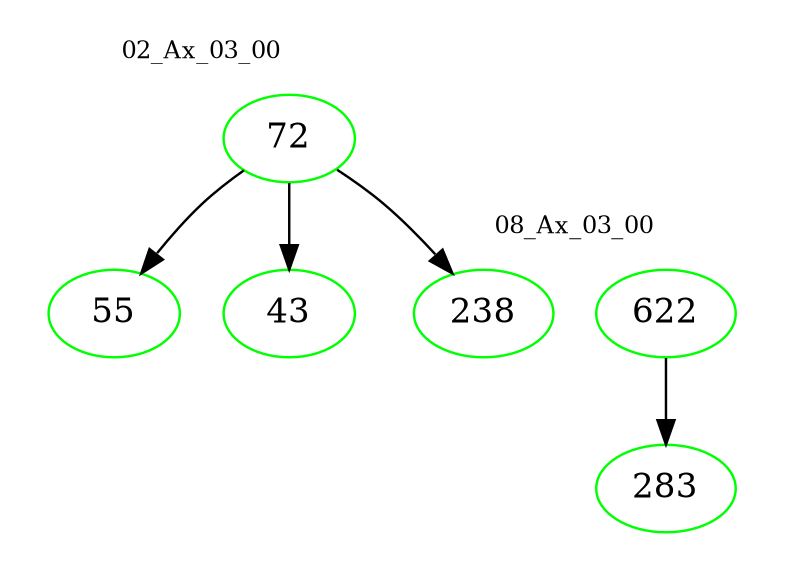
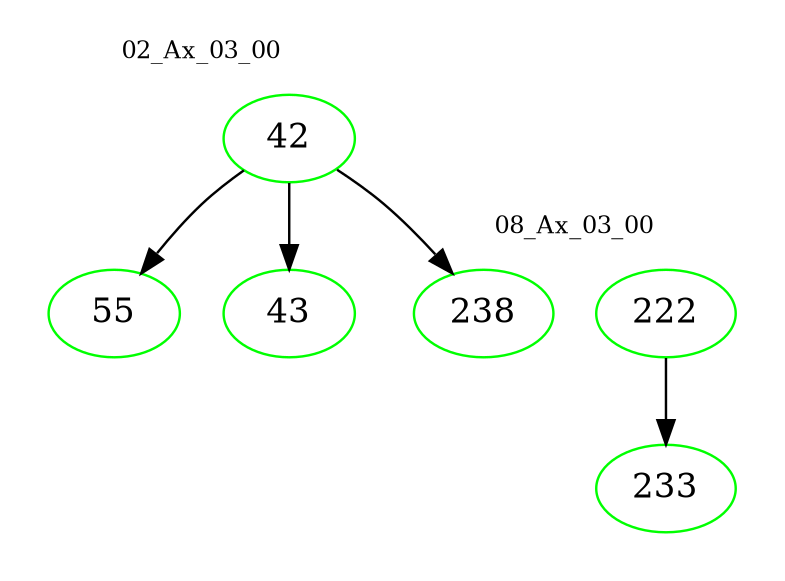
node "72": label "72" -> "42"
node "622": label "622" -> "222"
node "283": label "283" -> "233"
